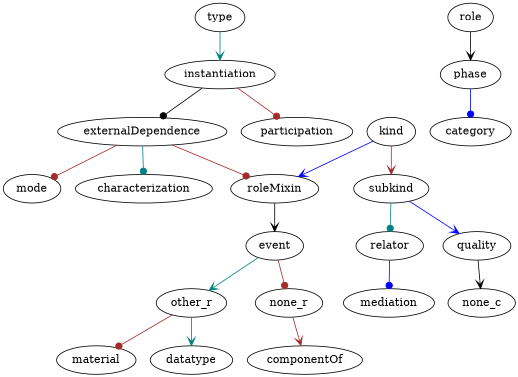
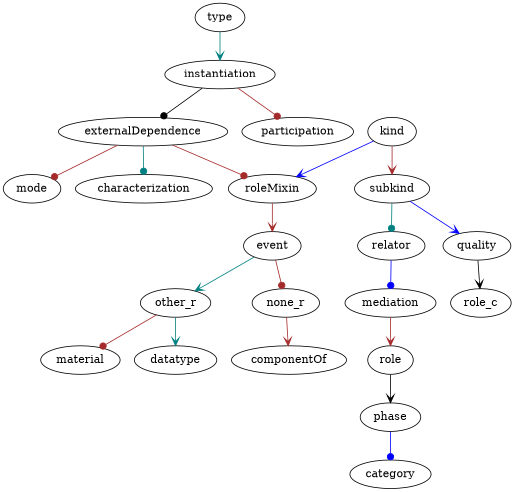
edge "roleMixin" -> "event": color black -> brown
node "none_c": label "none_c" -> "role_c"
edge "mediation" -> "role": added
